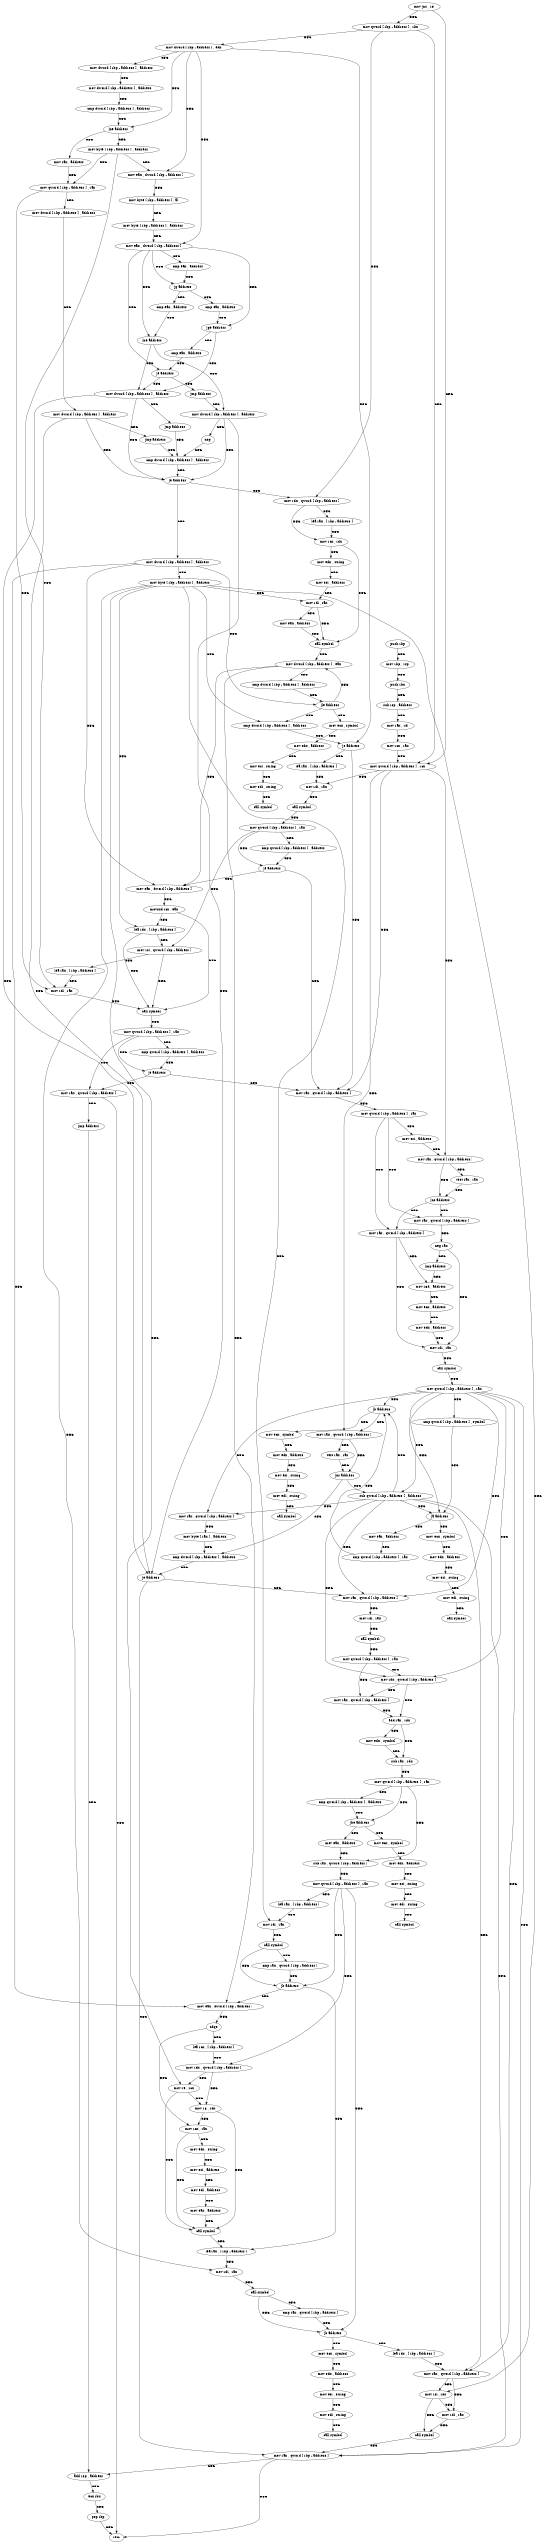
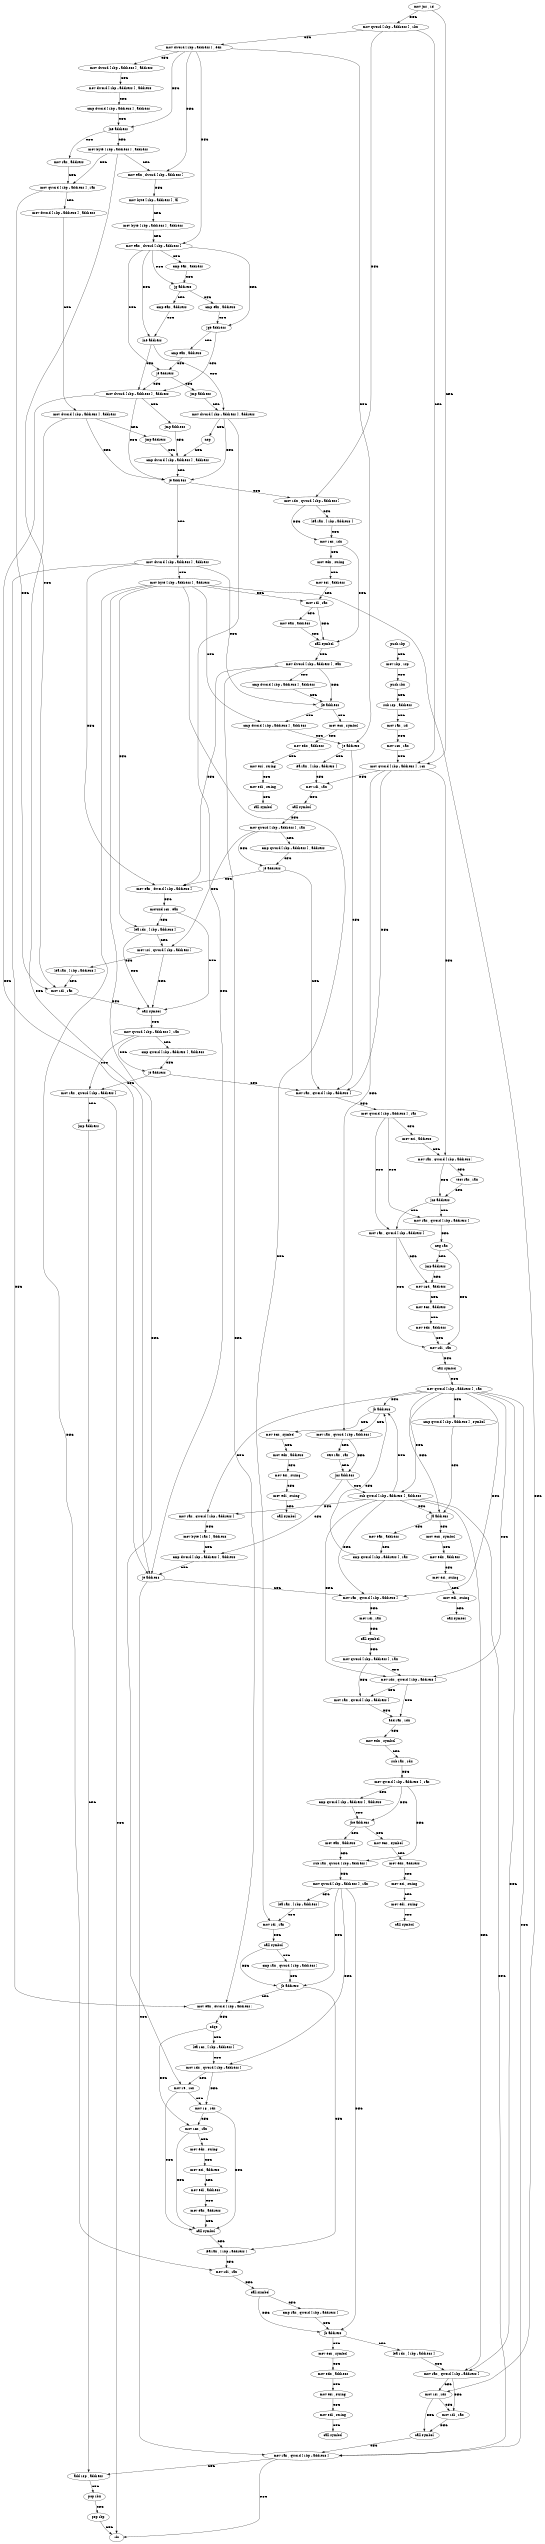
edge "mov qword [ rbp - address ] , rbx" -> "mov dword [ rbp - address ] , edx": label "DFG" -> "CFG"
edge "jle address" -> "mov dword [ rbp - address ] , eax": reversed
edge "add rax , rdx" -> "sub rax , rdx": removed, label "DFG"
edge "mov r9 , rcx" -> "mov r8 , rdx": label "DFG" -> "CFG"
node "ecx rbx": label "ecx rbx" -> "pop rbx"
node "retn": label "retn" -> "rdx"
